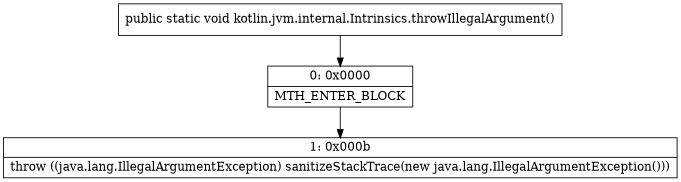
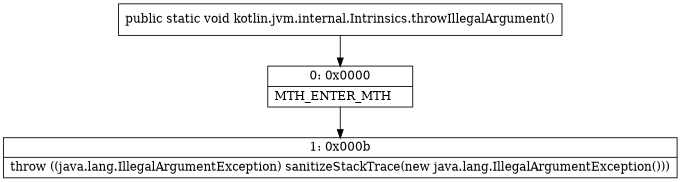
node "0: 0x0000": text "MTH_ENTER_BLOCK" -> "MTH_ENTER_MTH"
